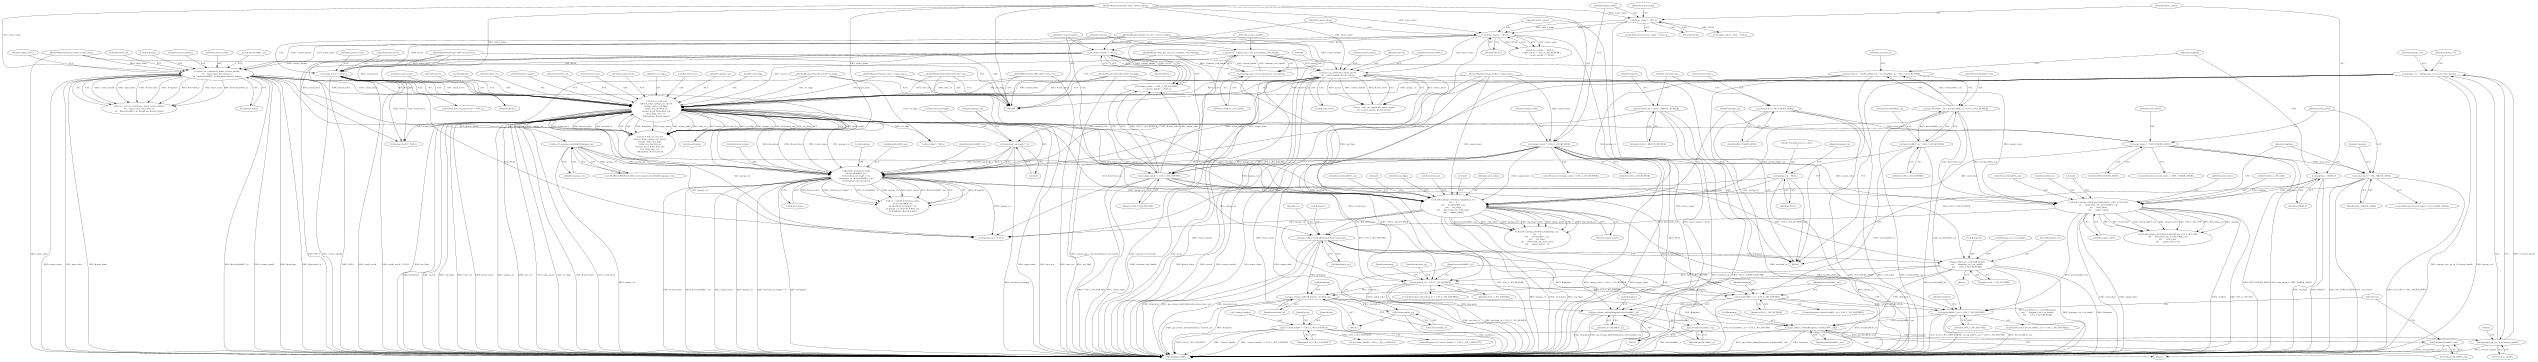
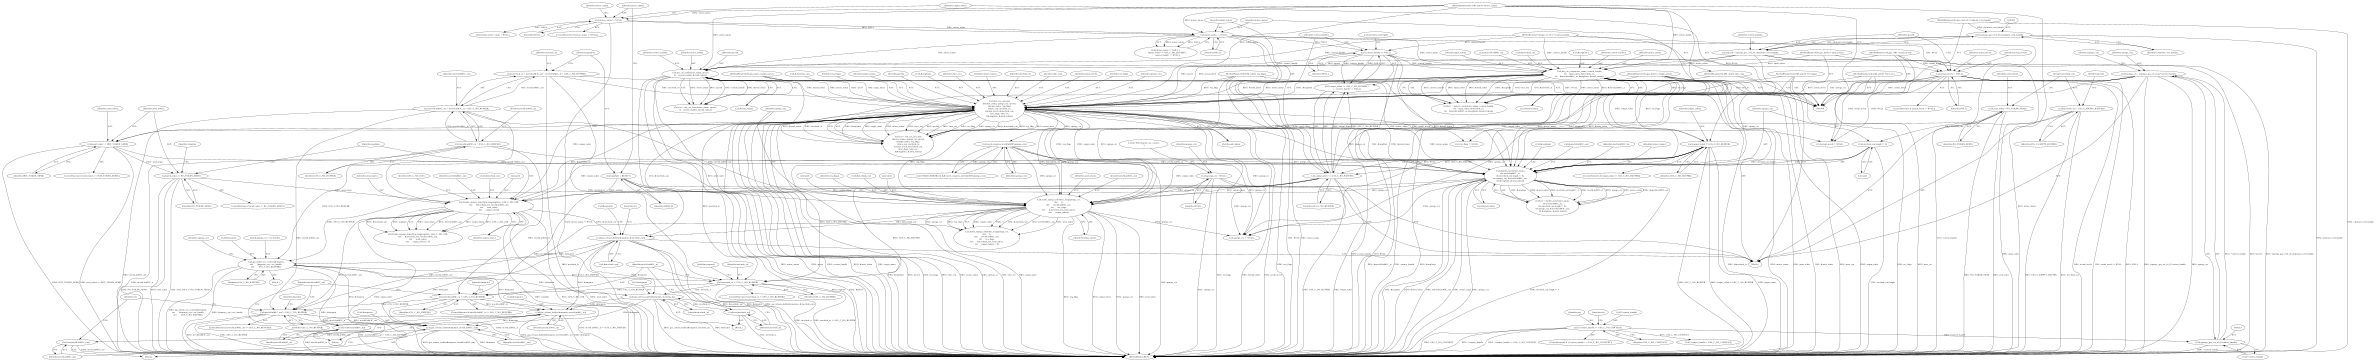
node "(MethodParameterIn,gss_cred_id_t claimant_cred_tokenInit)": label "(MethodParameterIn,gss_cred_id_t claimant_cred_tokenInit)" -> "(MethodParameterIn,gss_cred_id_t claimant_cred_handle)"
edge "(MethodParameterIn,gss_ctx_id_t *context_handle)" -> "1000108": now "(MethodParameterIn,gss_ctx_id_t *context_handle)" -> "(MethodParameterIn,OM_uint32 time_req)"
edge "(MethodParameterIn,OM_uint32 req_flags)" -> "1000108": label "AST: " -> "DDG: NULL"
edge "(Call,mechtok_out.length)" -> "(Call,mechtok_out.length != 0)": now "(Call,mechtok_out.length)" -> "(Call,context_handle == NULL)"
edge "(Call,gss_release_buffer(&tmpmin, mechListMIC_in))" -> "(Call,gss_release_buffer(&tmpmin, mechListMIC_out))": added, label "DDG: &tmpmin"
